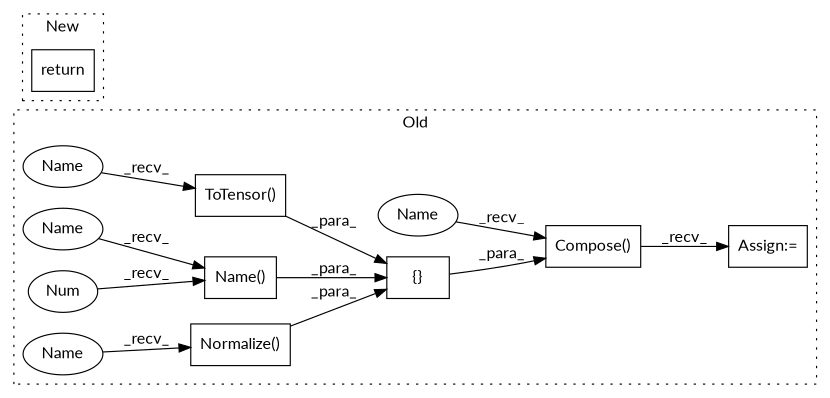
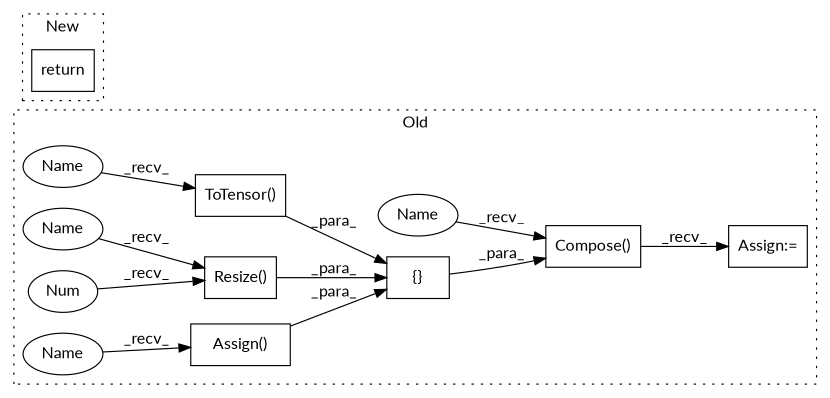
node "Name()": label "Name()" -> "Resize()"
node "Normalize()": label "Normalize()" -> "Assign()"
